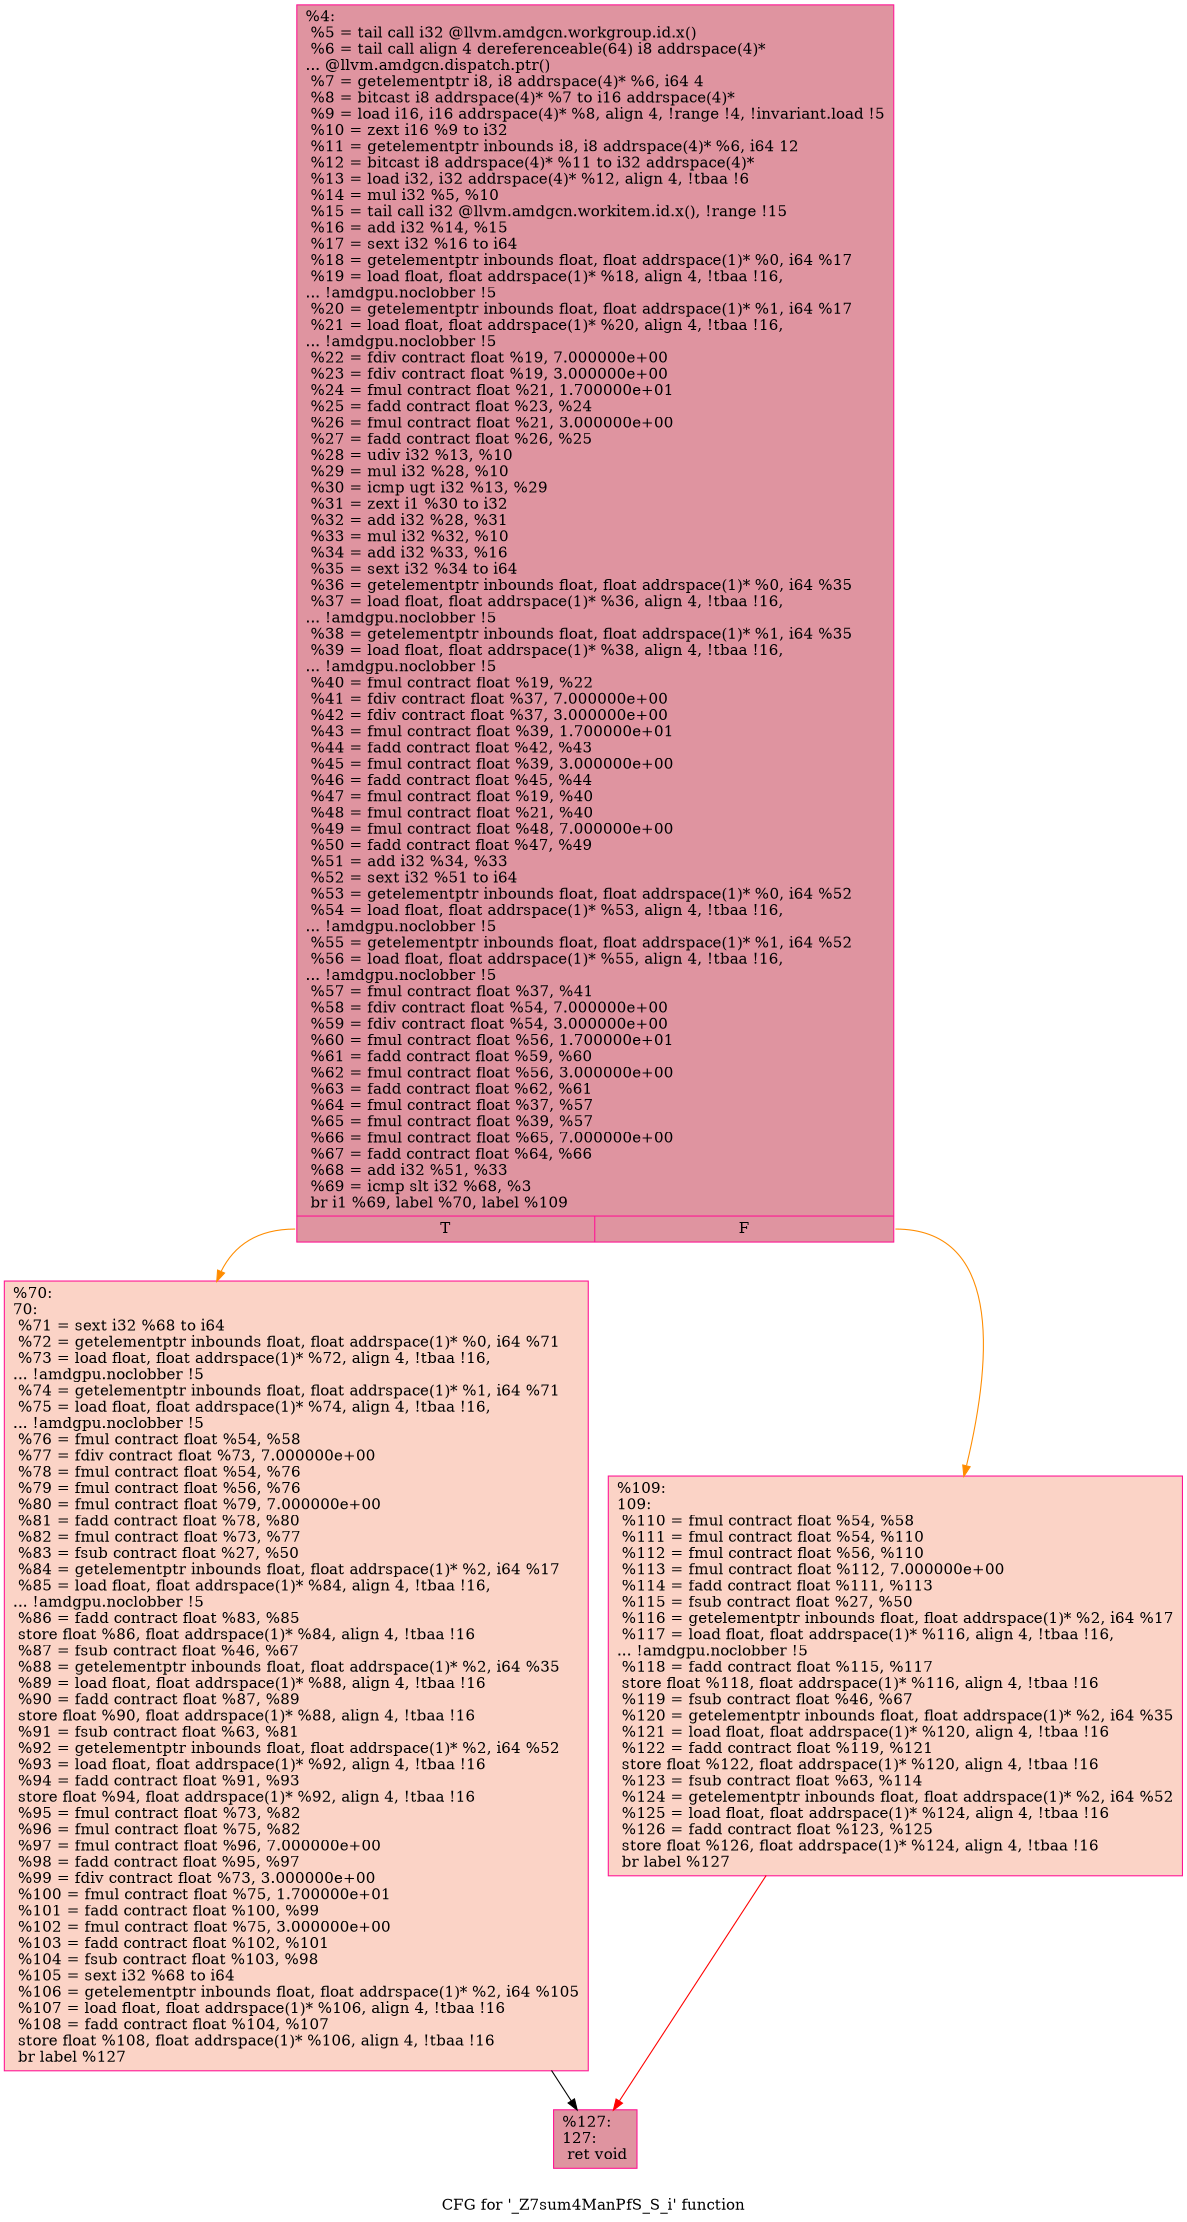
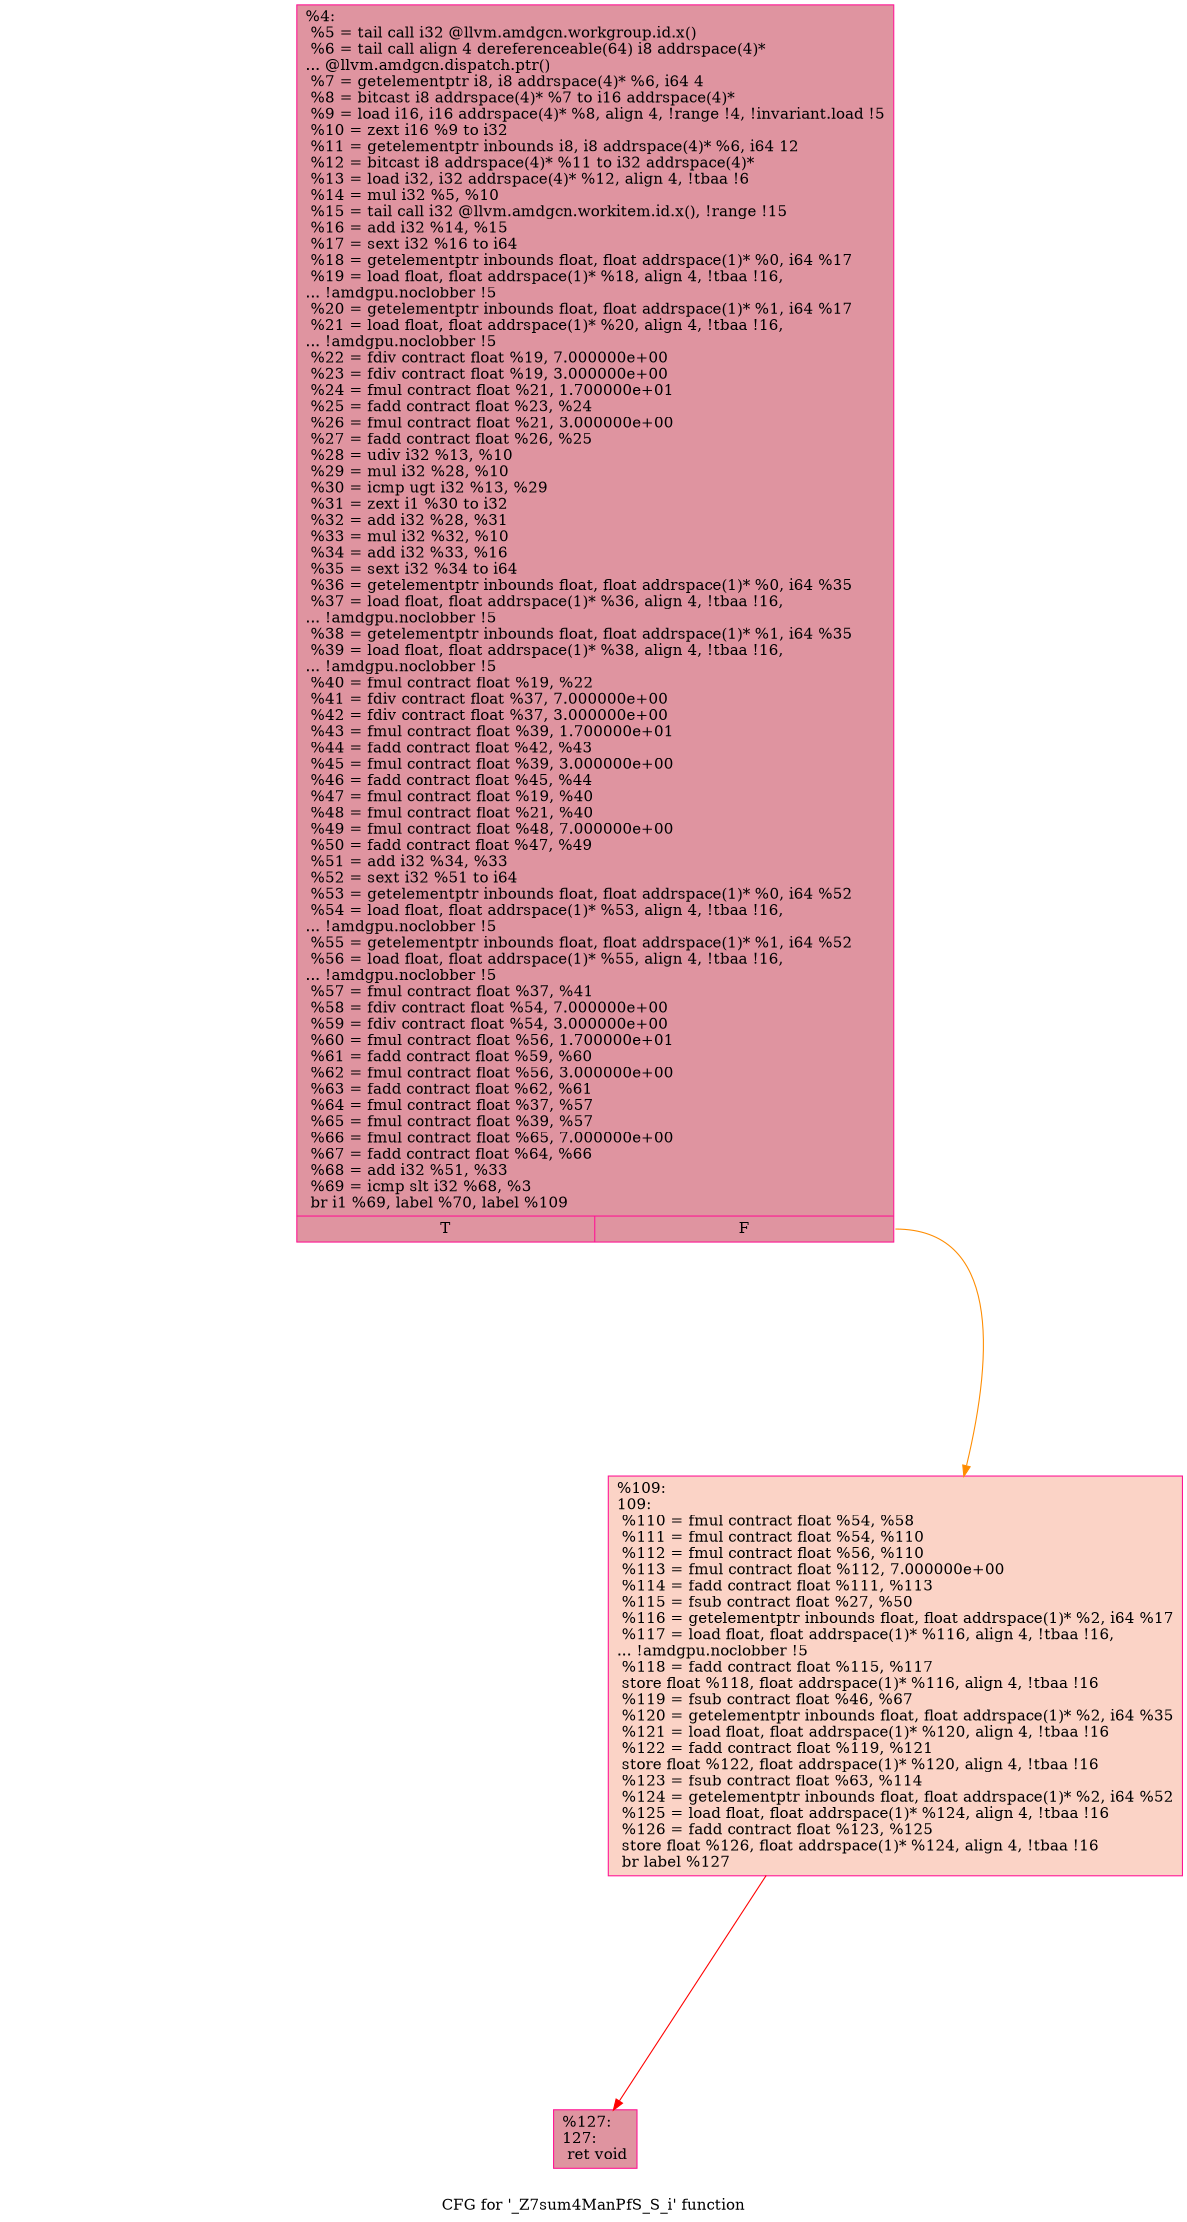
node "%70:": removed
